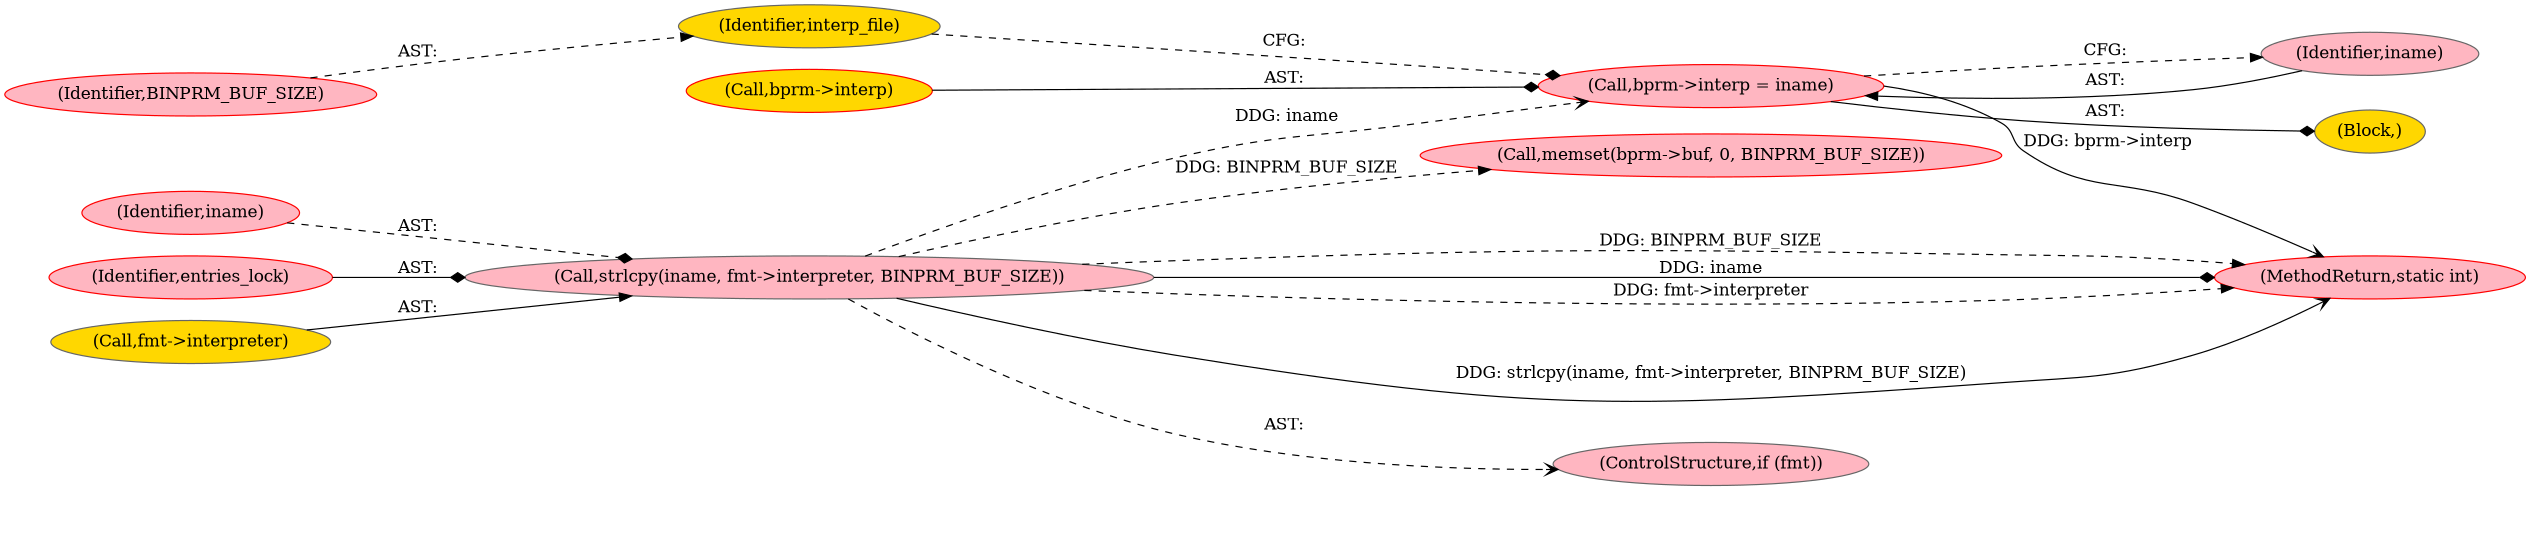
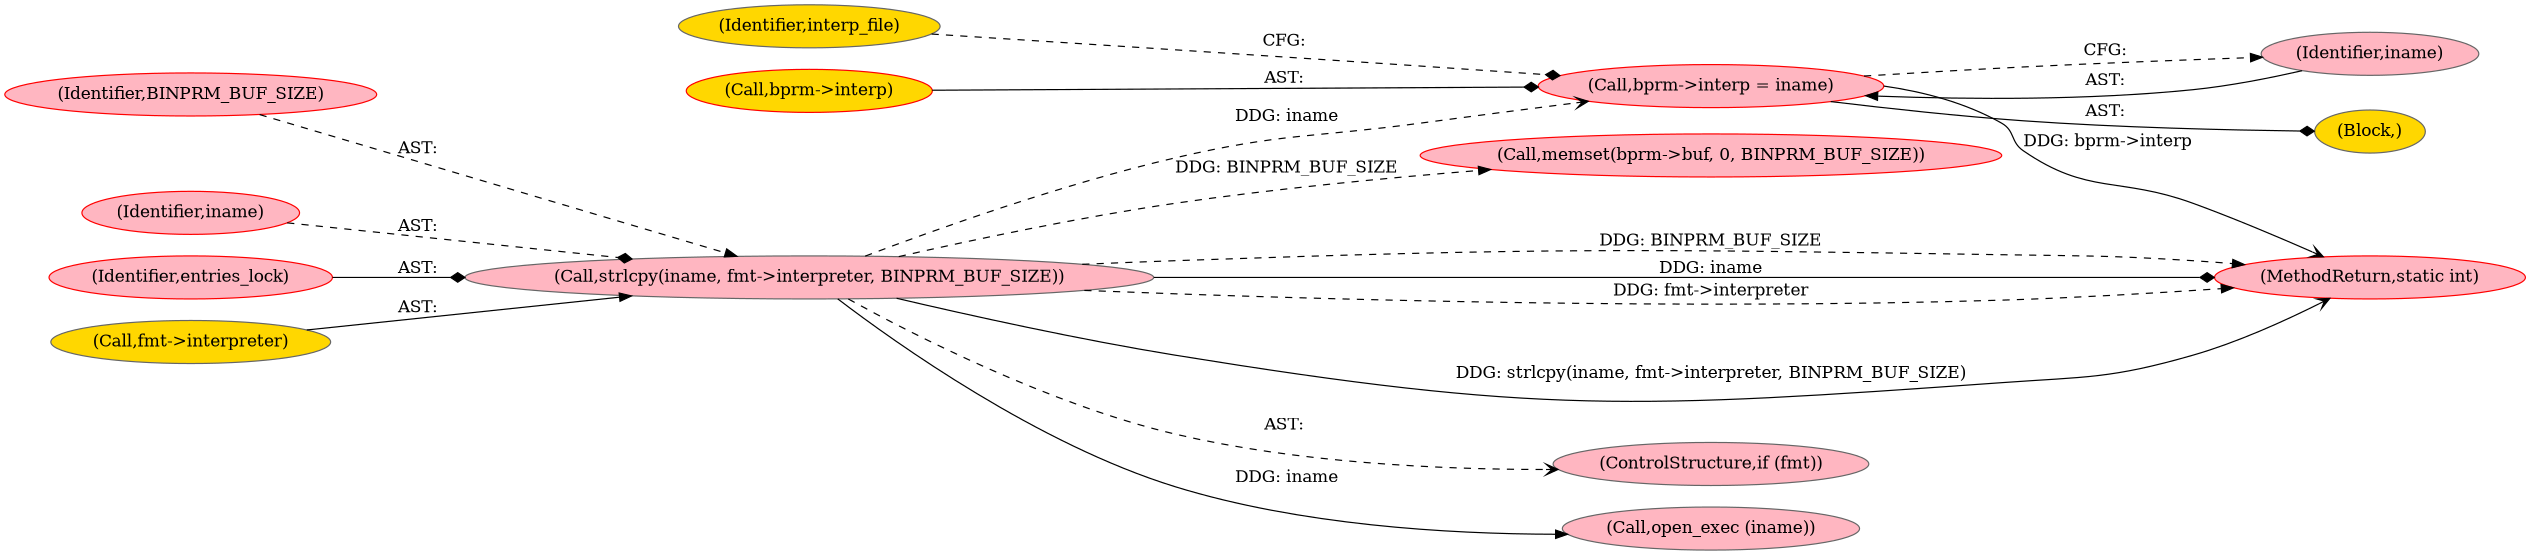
edge "(Identifier,BINPRM_BUF_SIZE)" -> "(Identifier,interp_file)": now "(Identifier,BINPRM_BUF_SIZE)" -> "(Call,strlcpy(iname, fmt->interpreter, BINPRM_BUF_SIZE))"
node "(Call,open_exec (iname))": added
